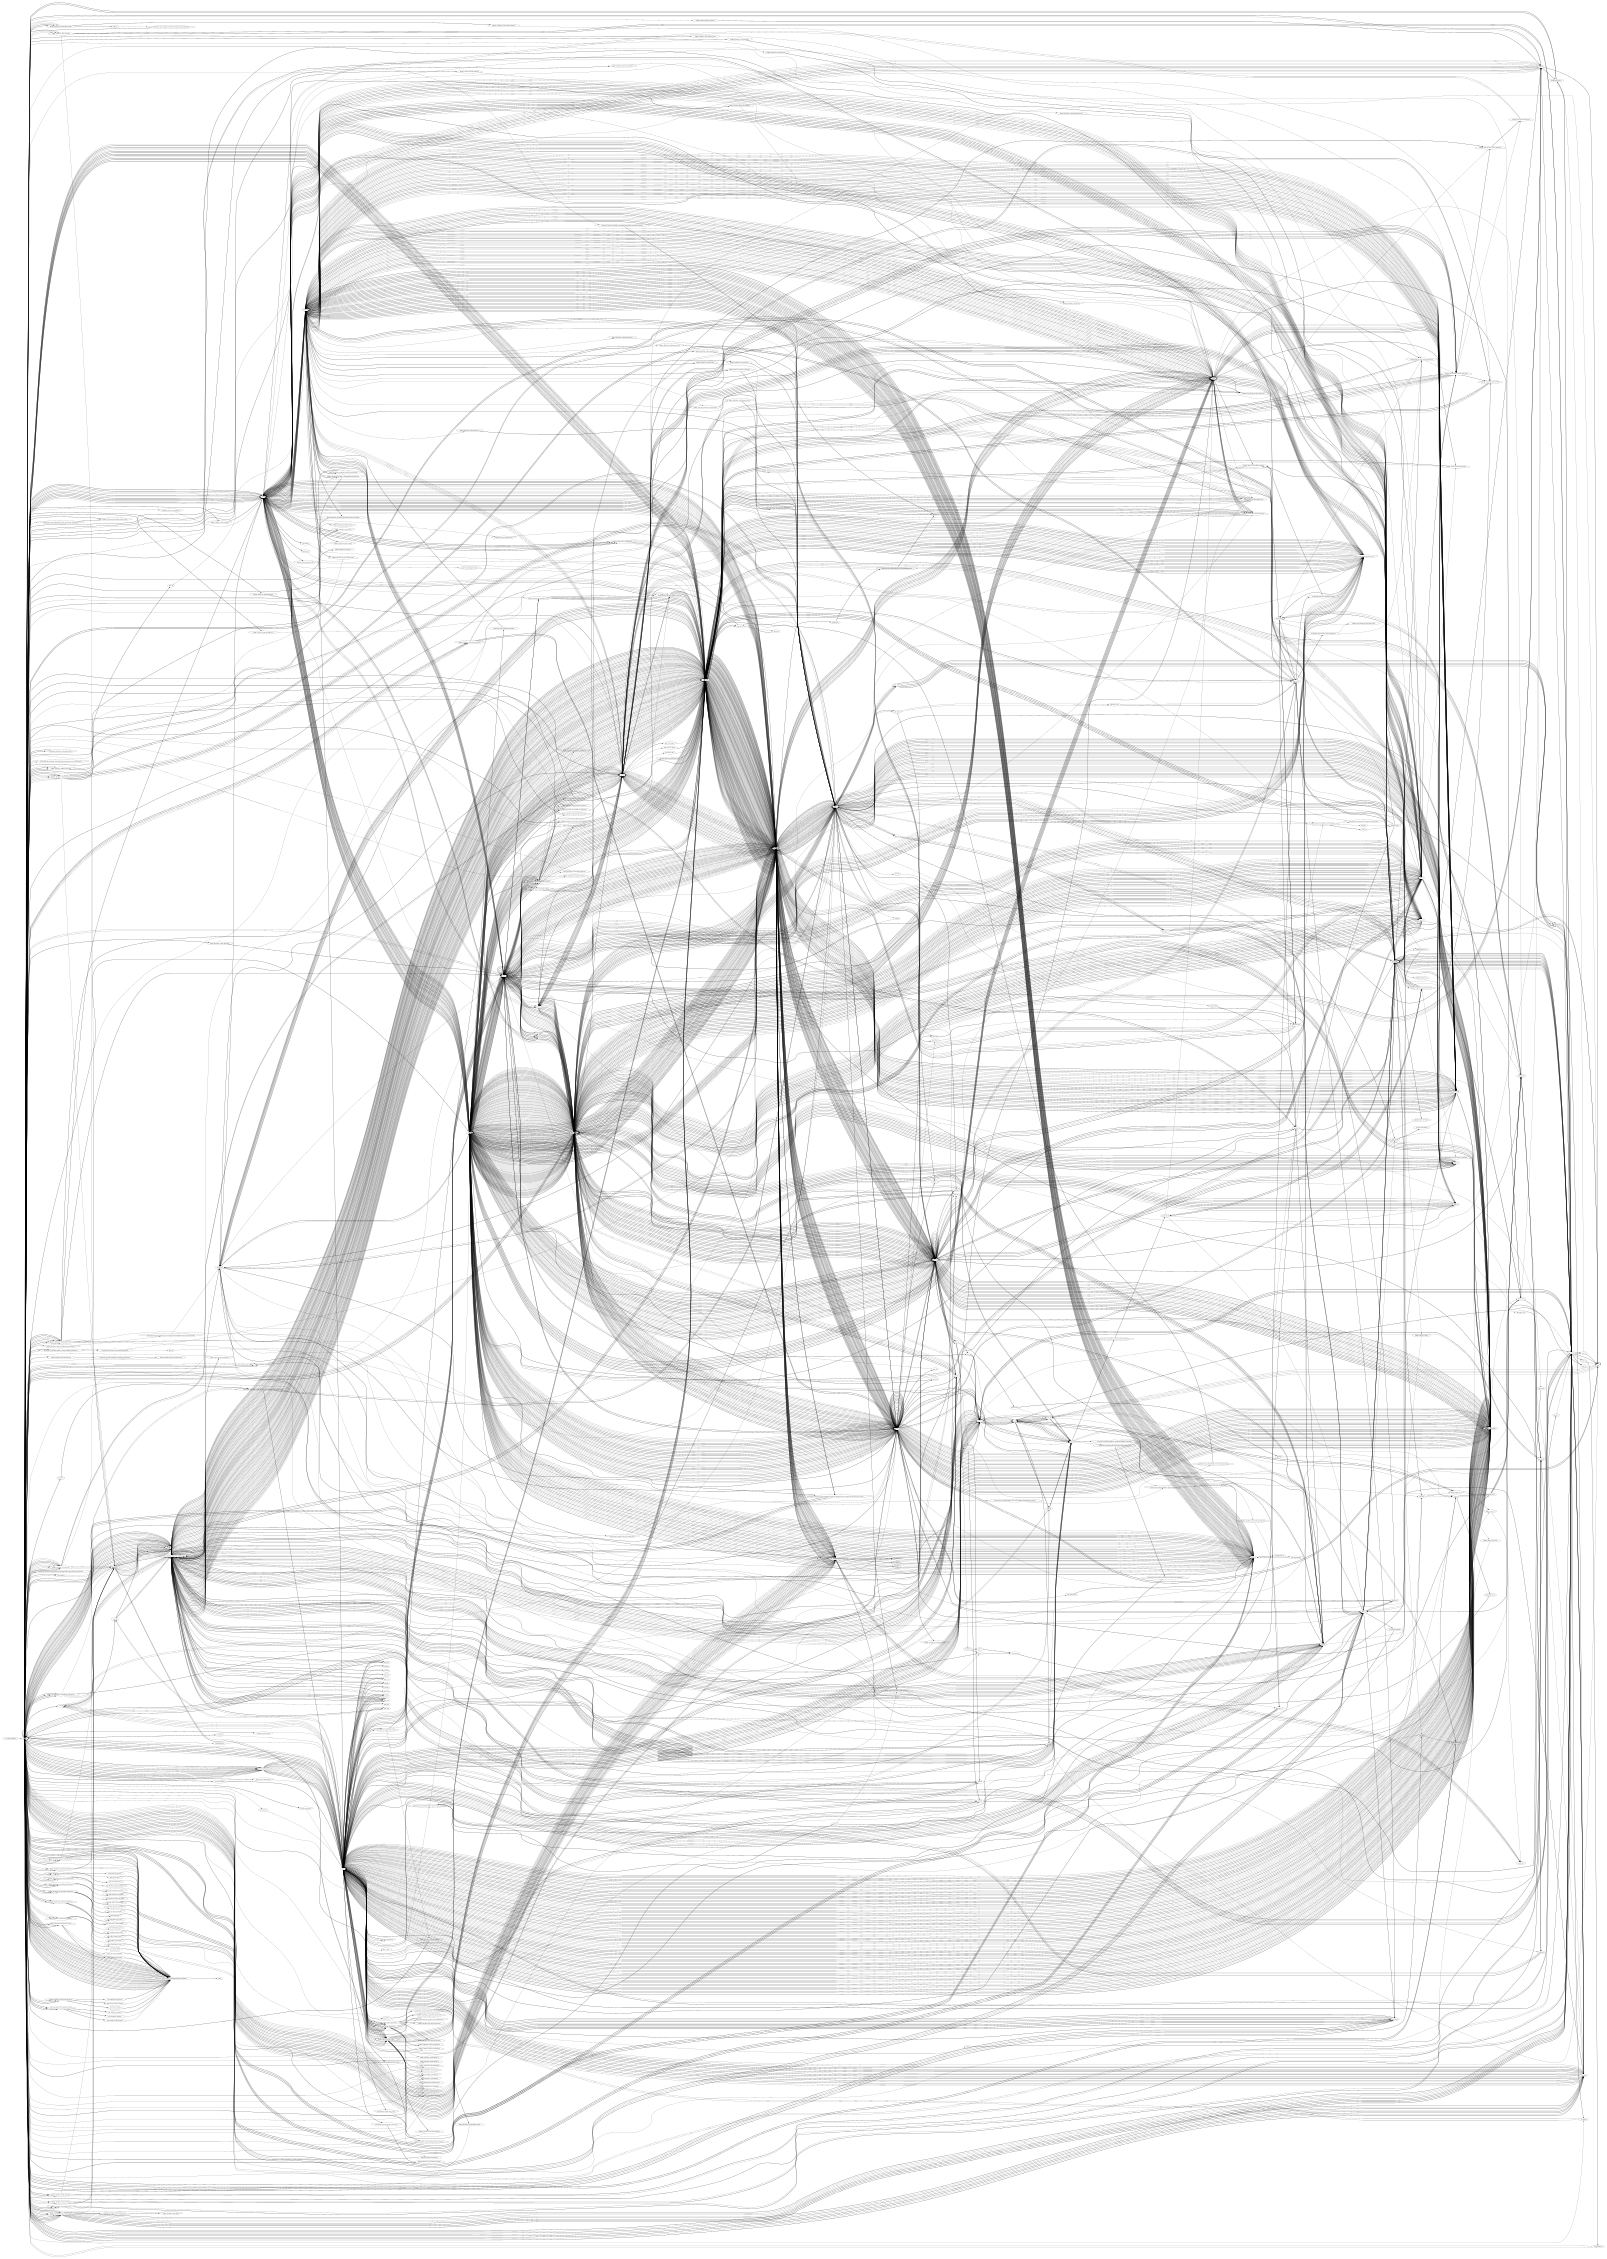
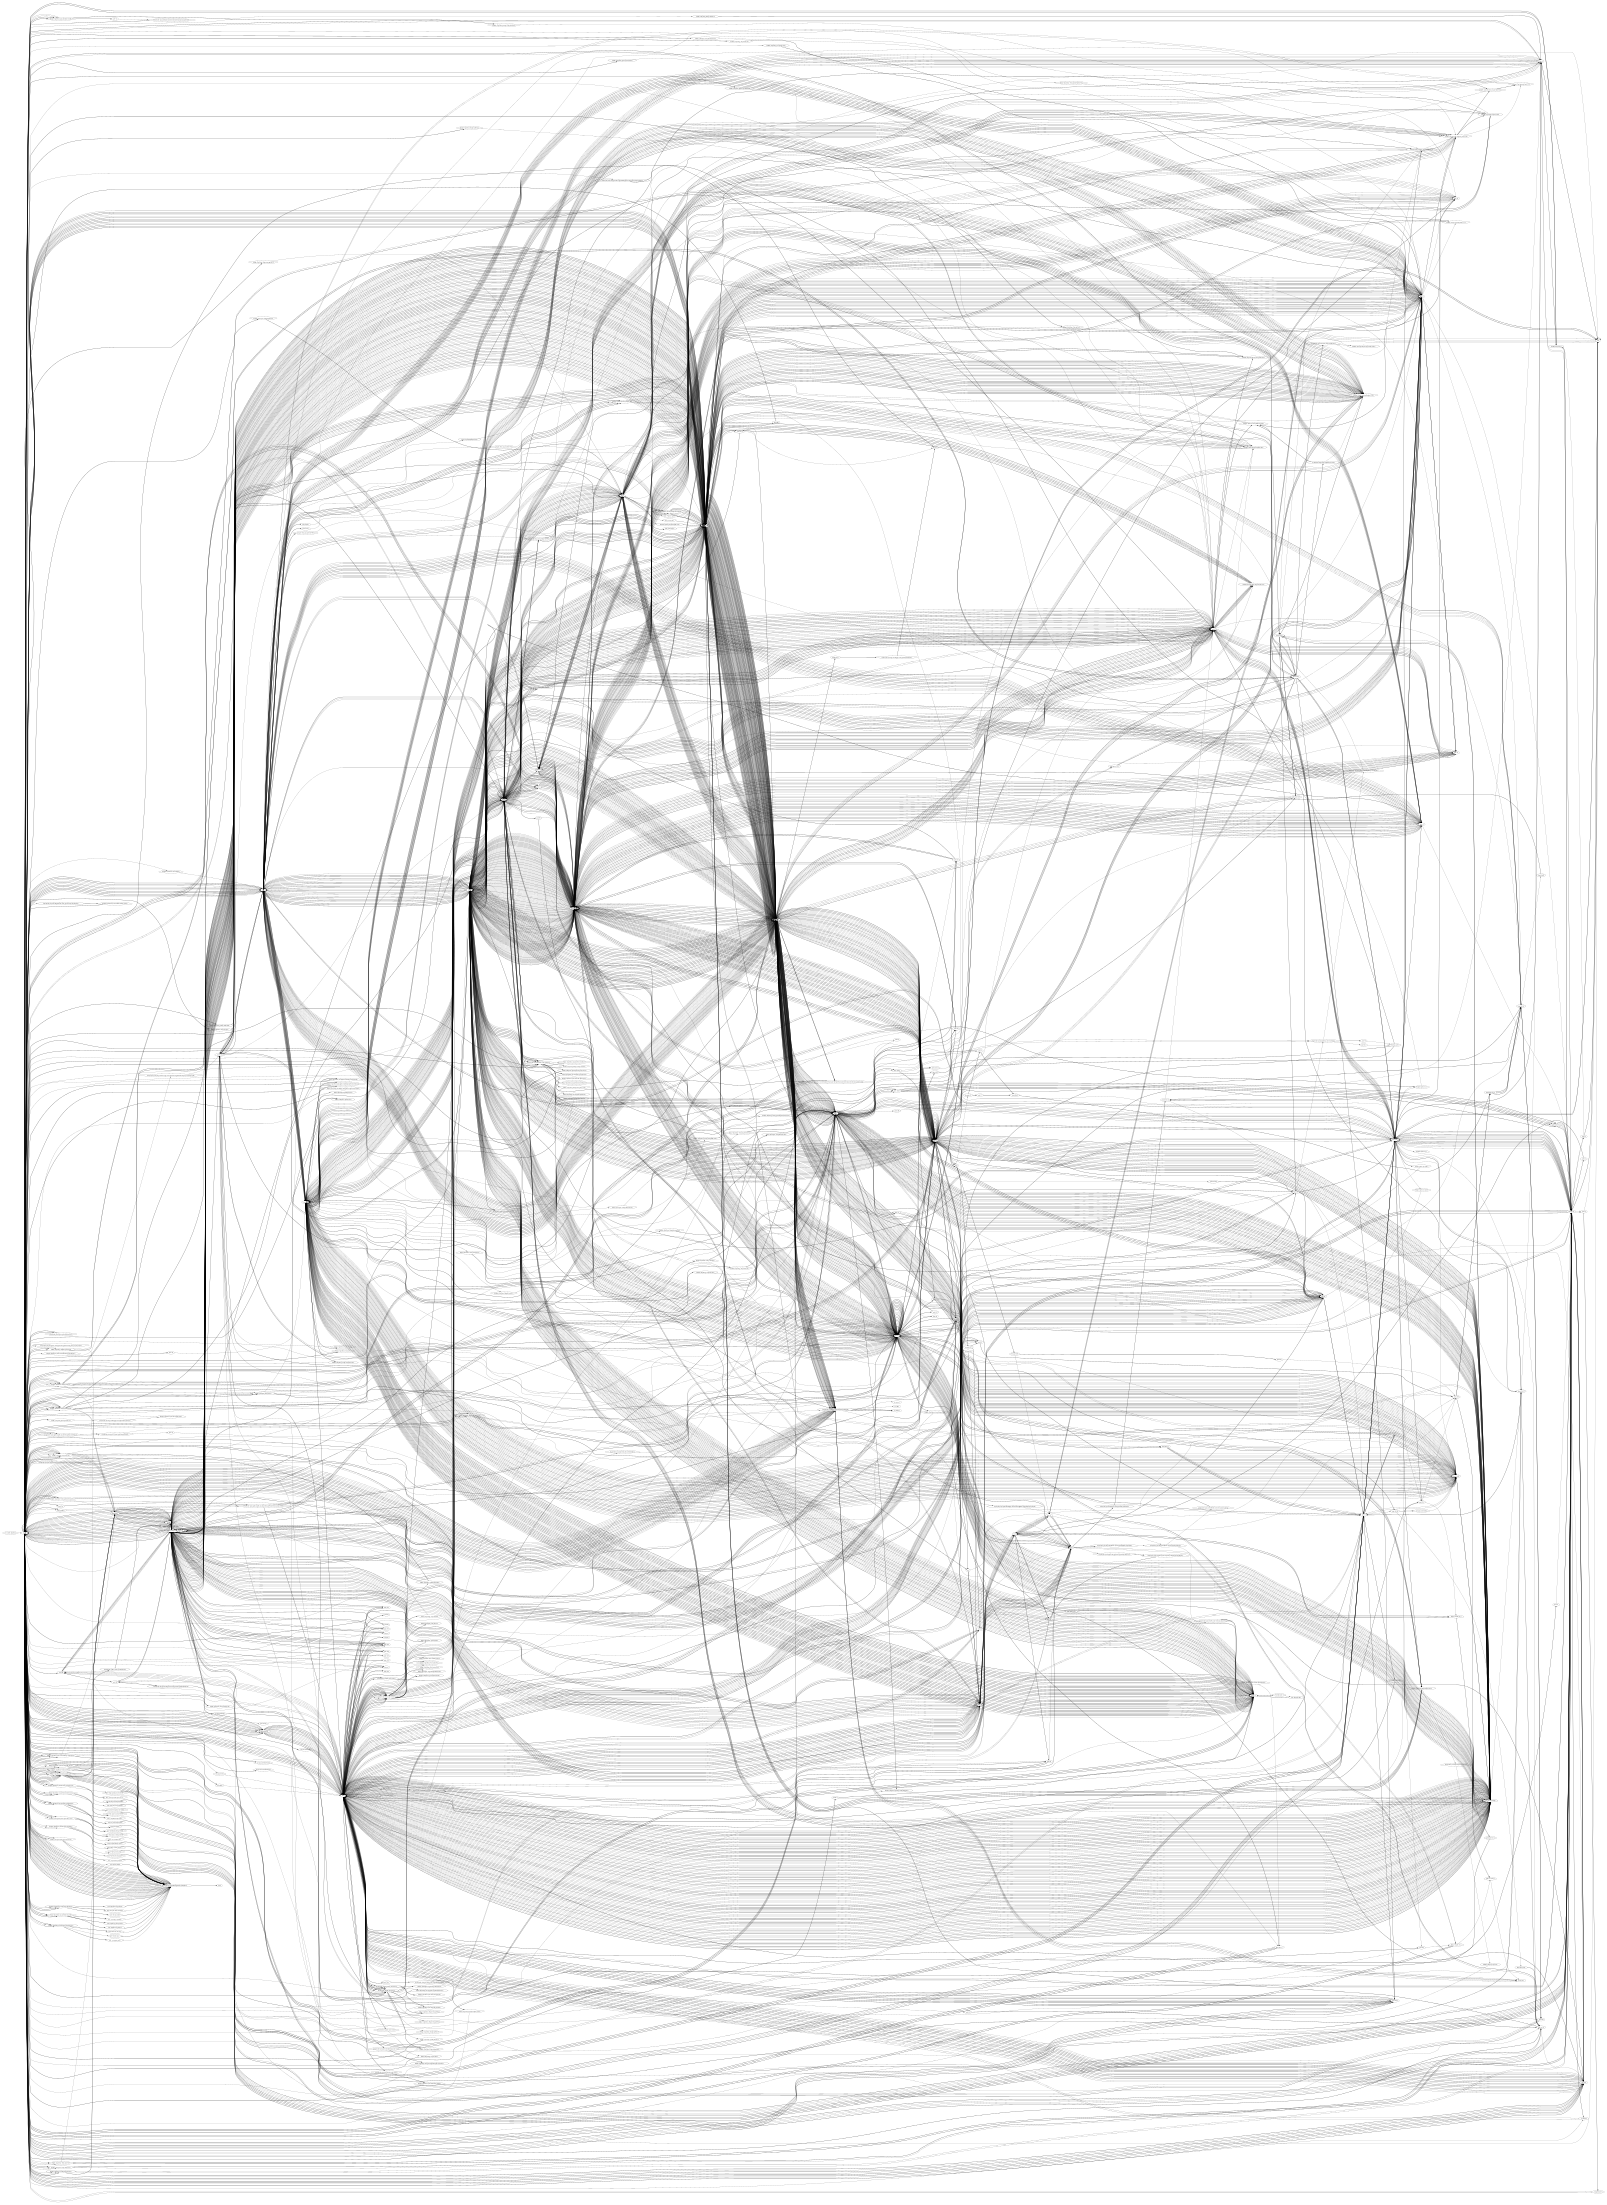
edge "push 3" -> "div.i": now "push 96" -> "div.i"
